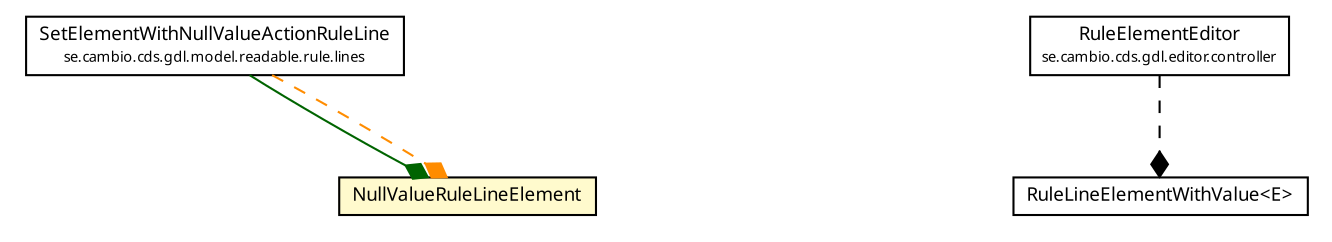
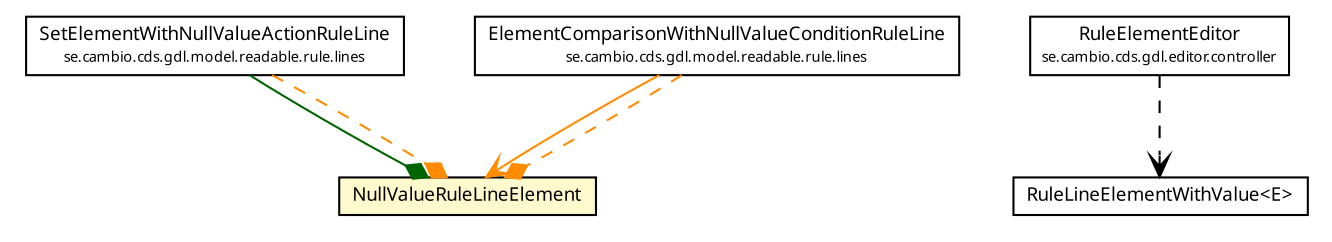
node "ElementComparisonWithNullValueConditionRuleLine": added
edge "RuleElementEditor" -> "RuleLineElementWithValue<E>": arrowhead diamond -> vee
